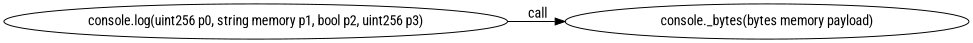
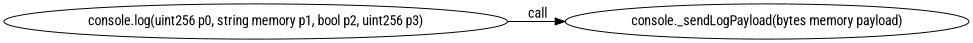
node "console._bytes(bytes memory payload)": label "console._bytes(bytes memory payload)" -> "console._sendLogPayload(bytes memory payload)"
